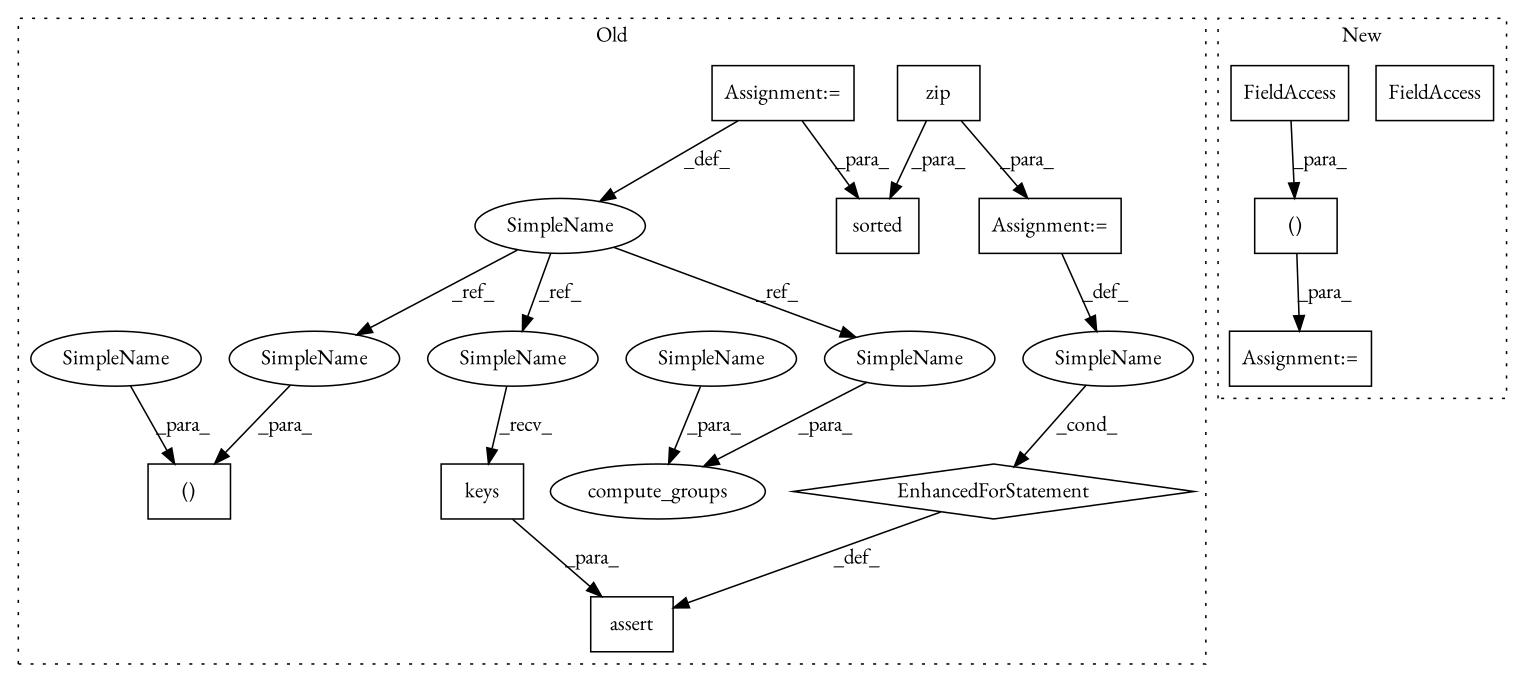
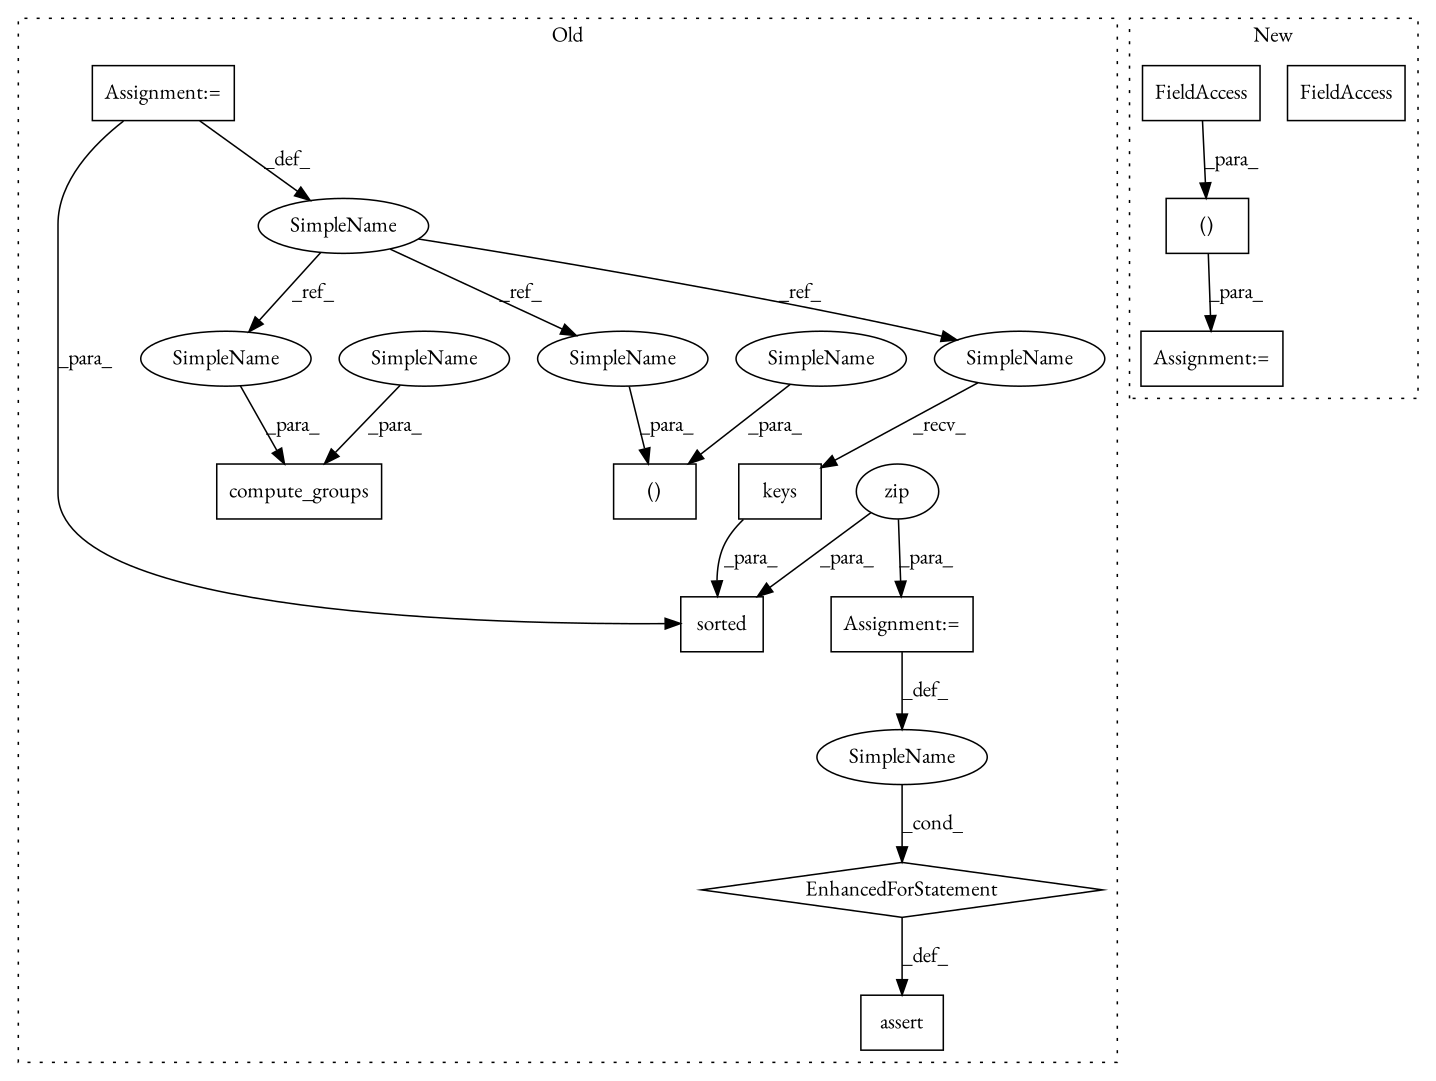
node "zip": shape box -> ellipse
node "compute_groups": shape ellipse -> box
edge "keys" -> "assert": now "keys" -> "sorted"
